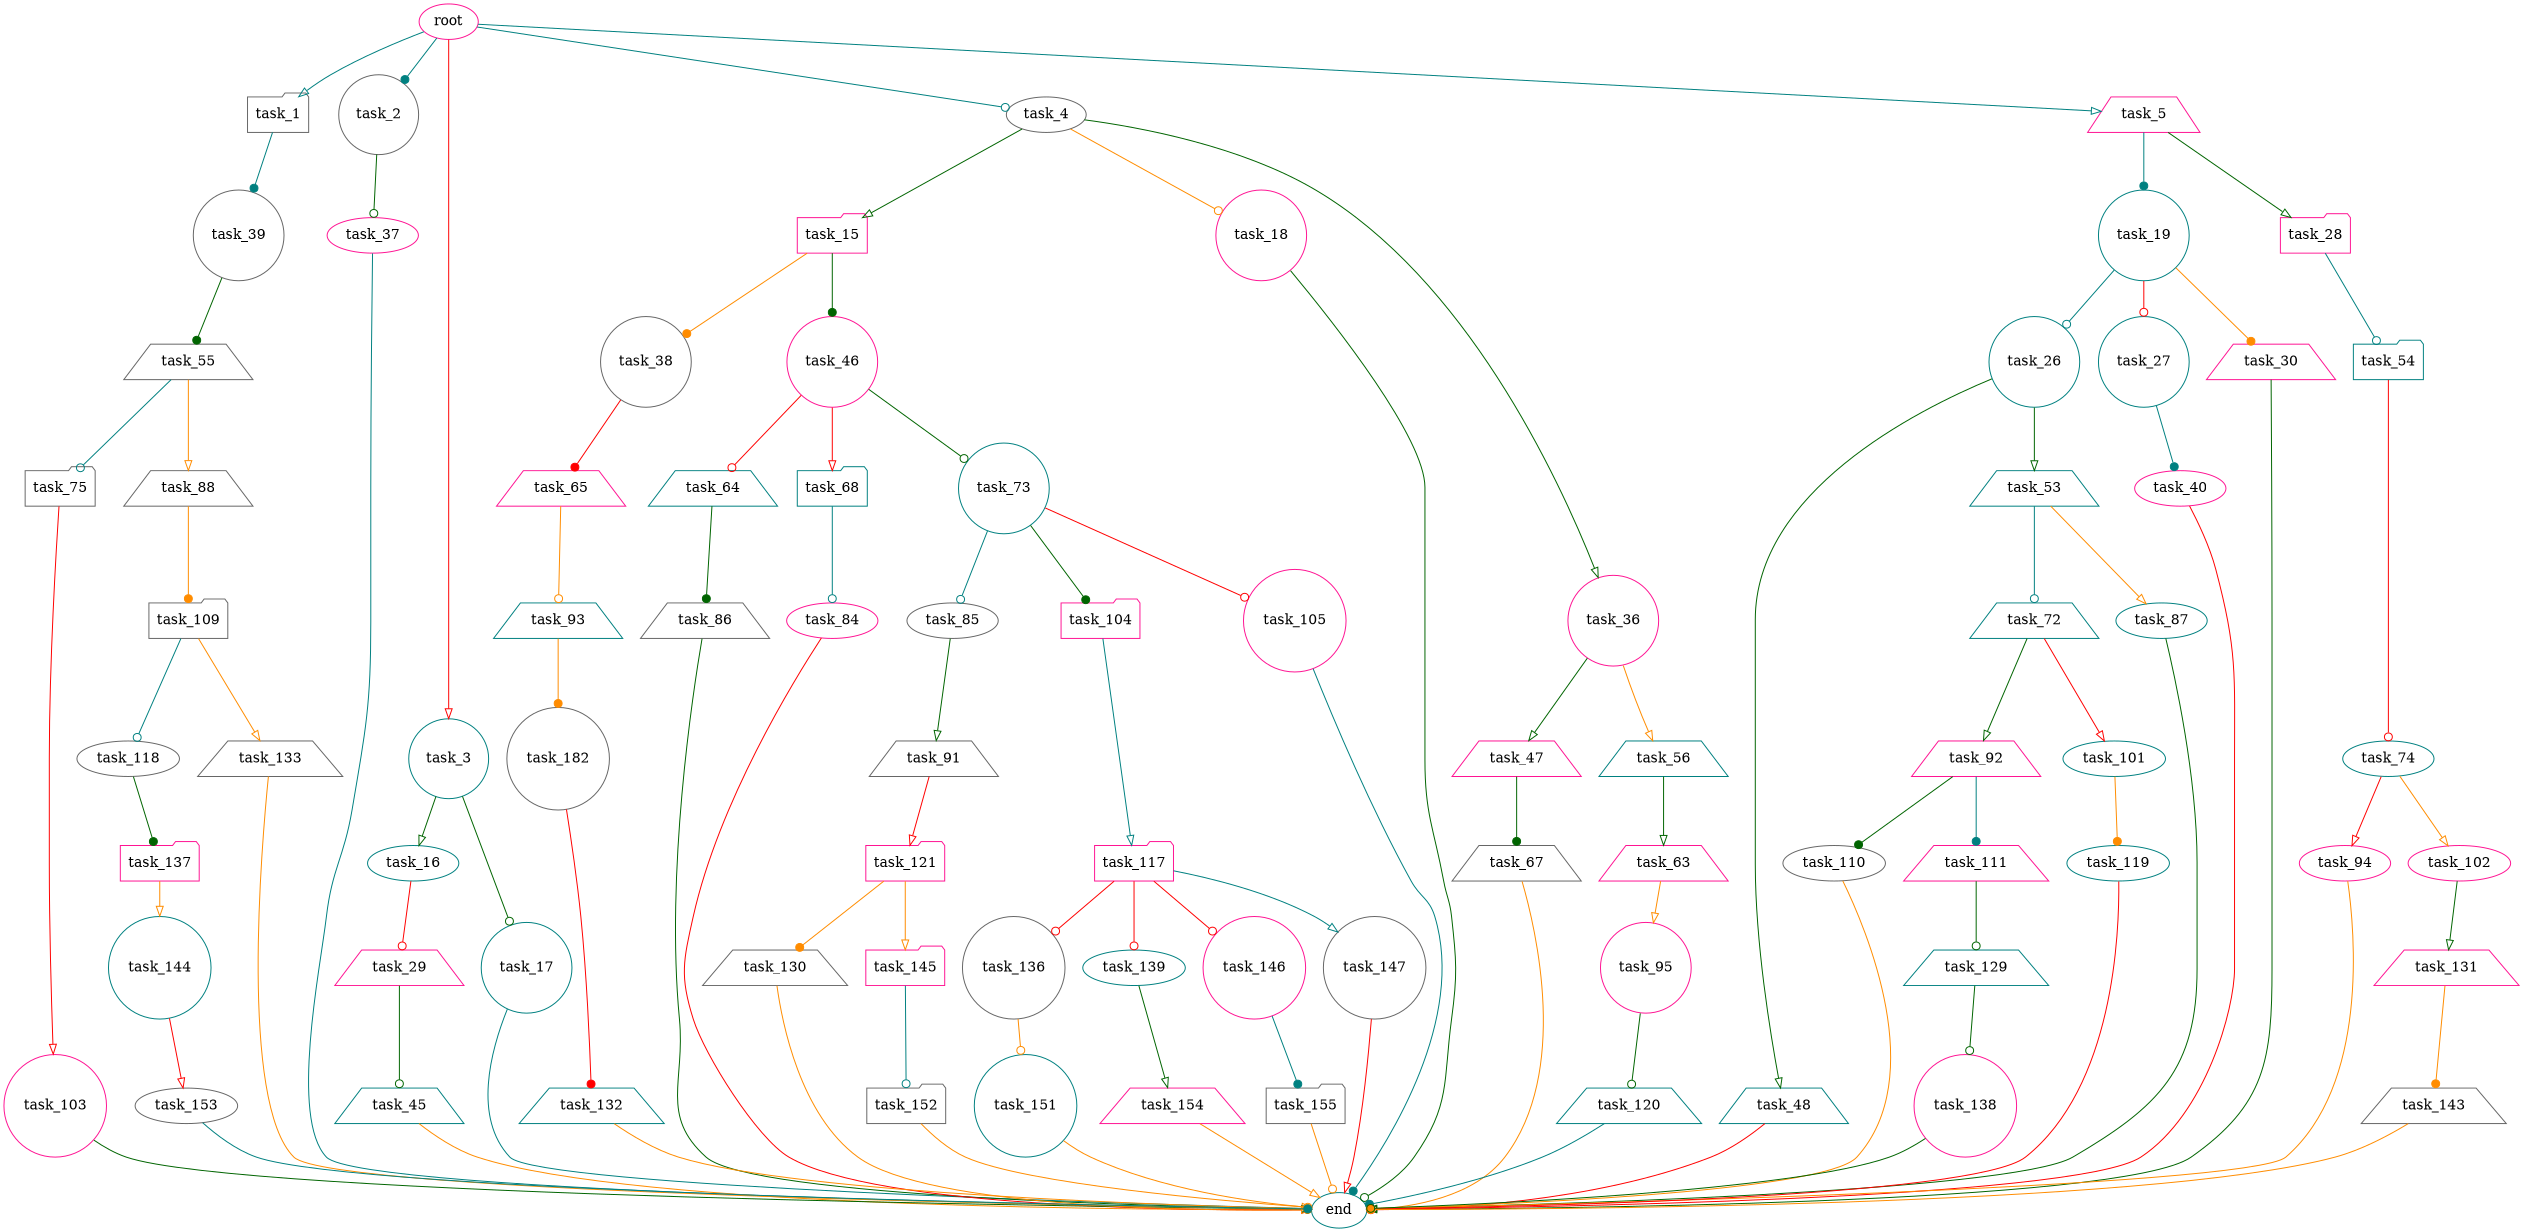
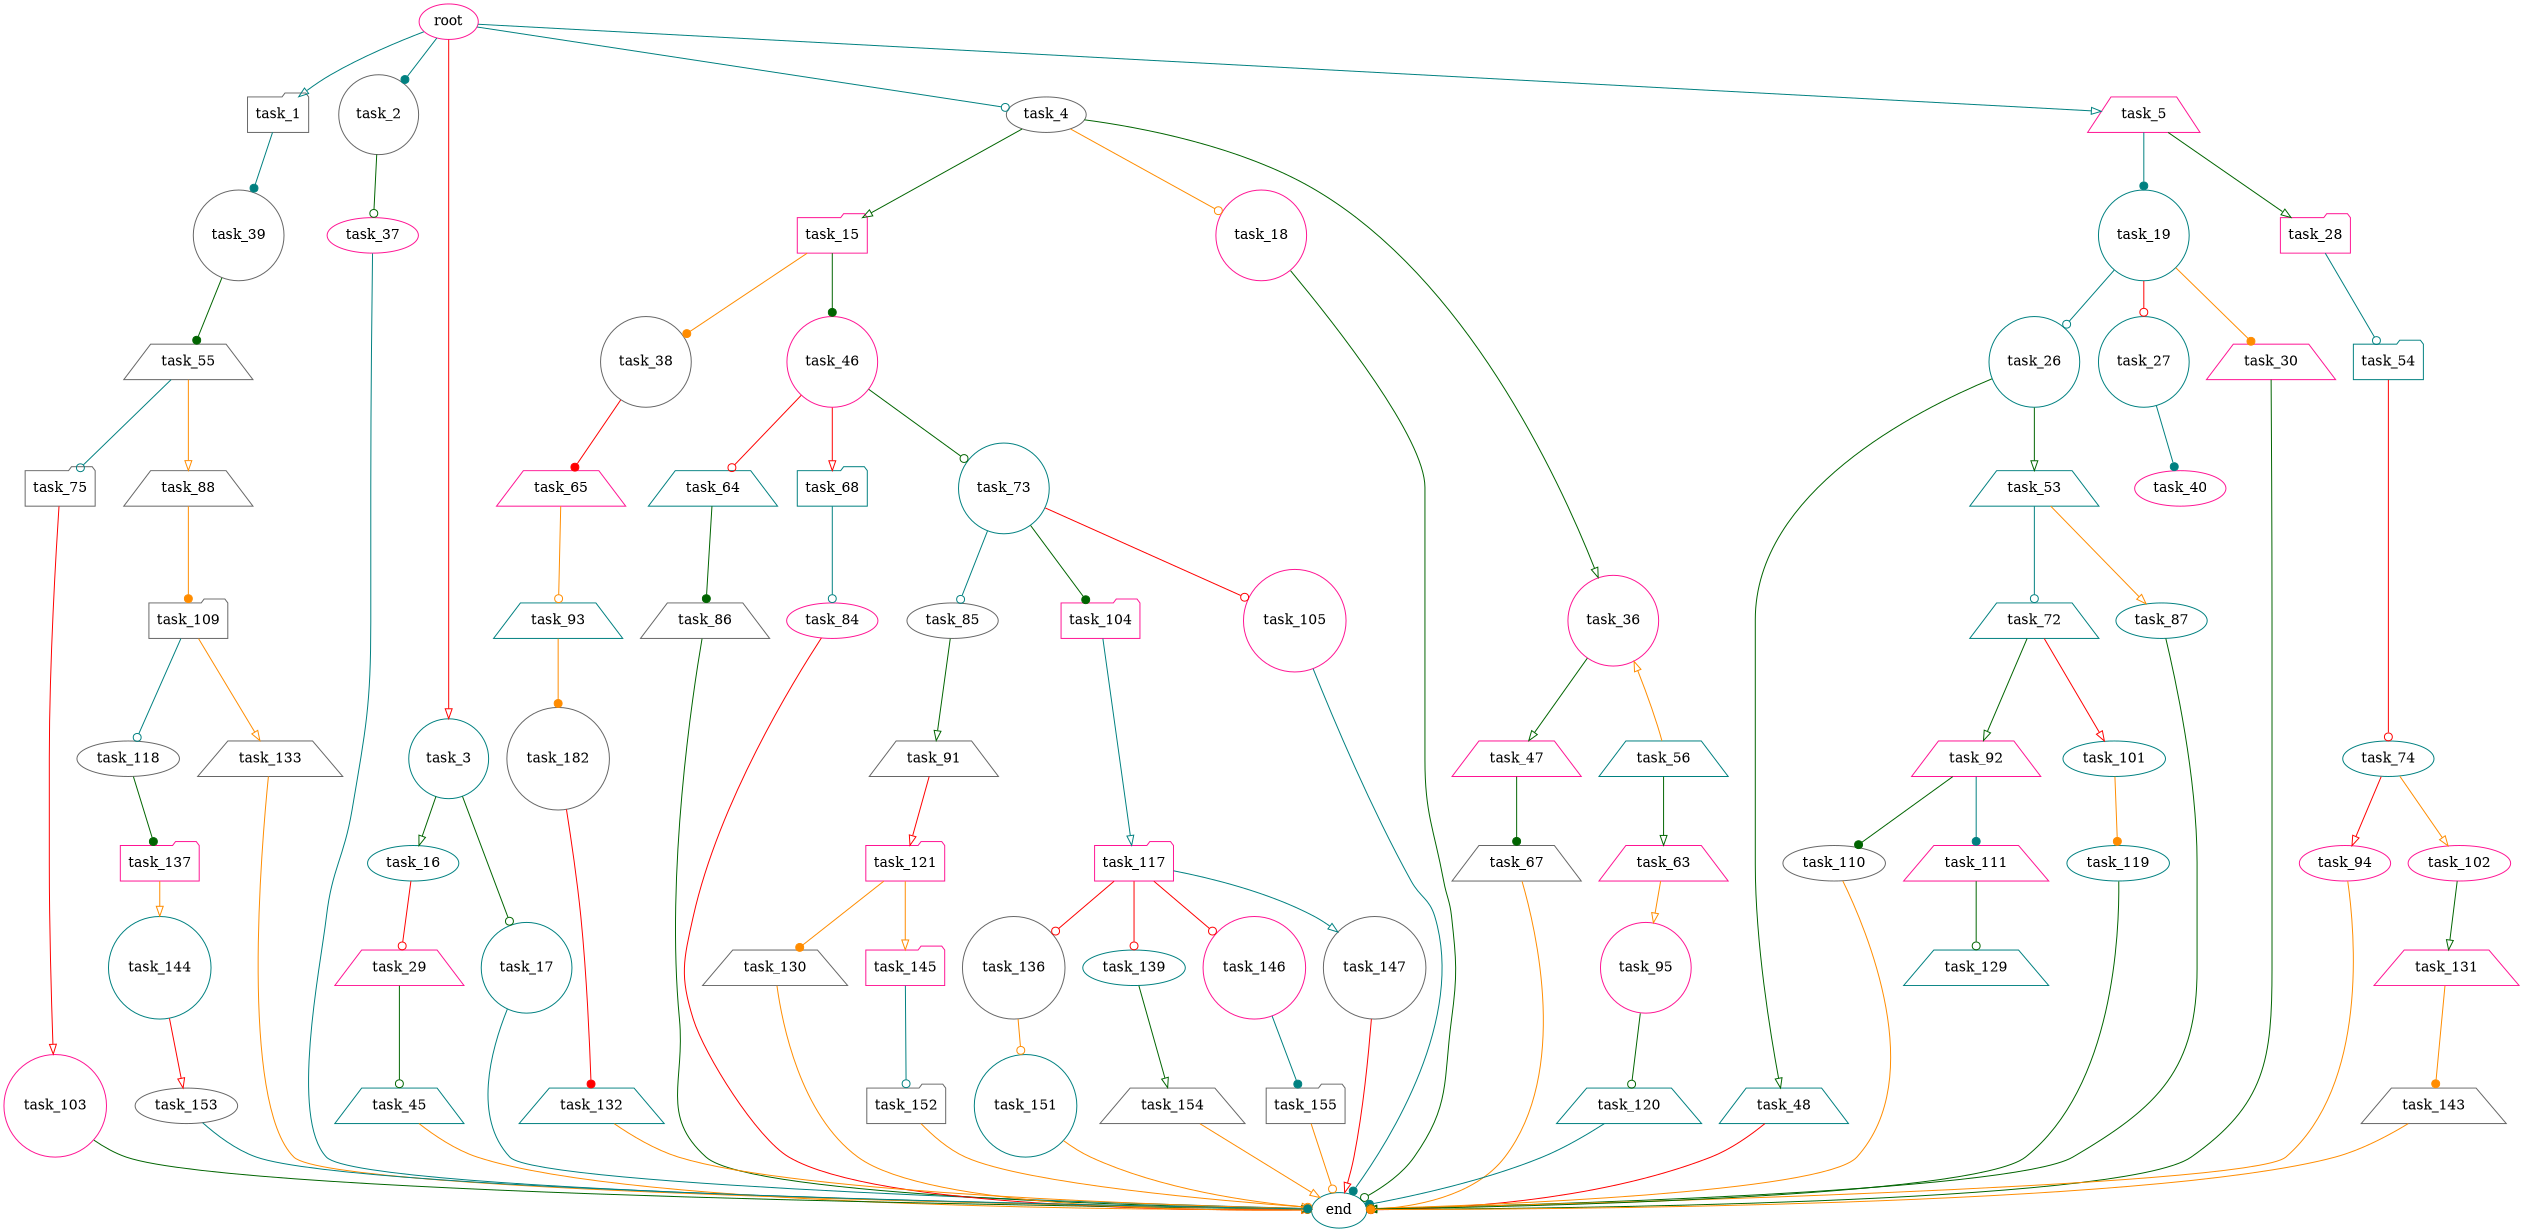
edge "task_36" -> "task_56": reversed
node "task_154": color deeppink -> gray40
node "task_138": removed
edge "task_119" -> "end": color red -> darkgreen
edge "task_40" -> "end": removed
